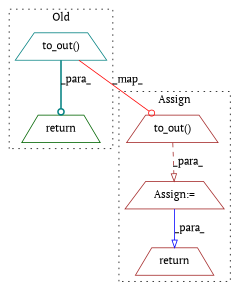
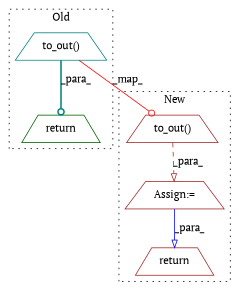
cluster "Assign": label "Assign" -> "New"
